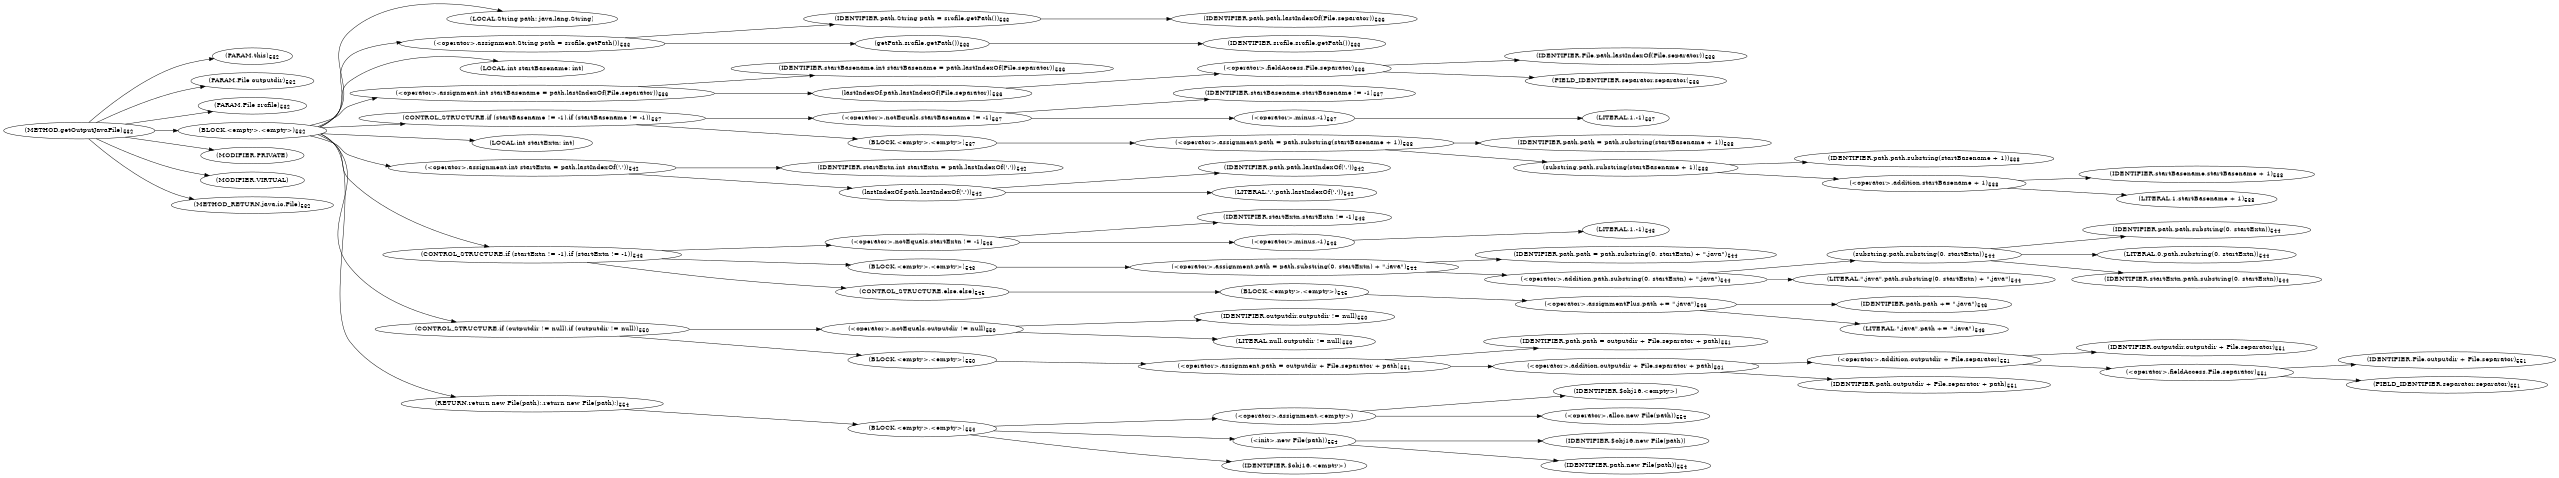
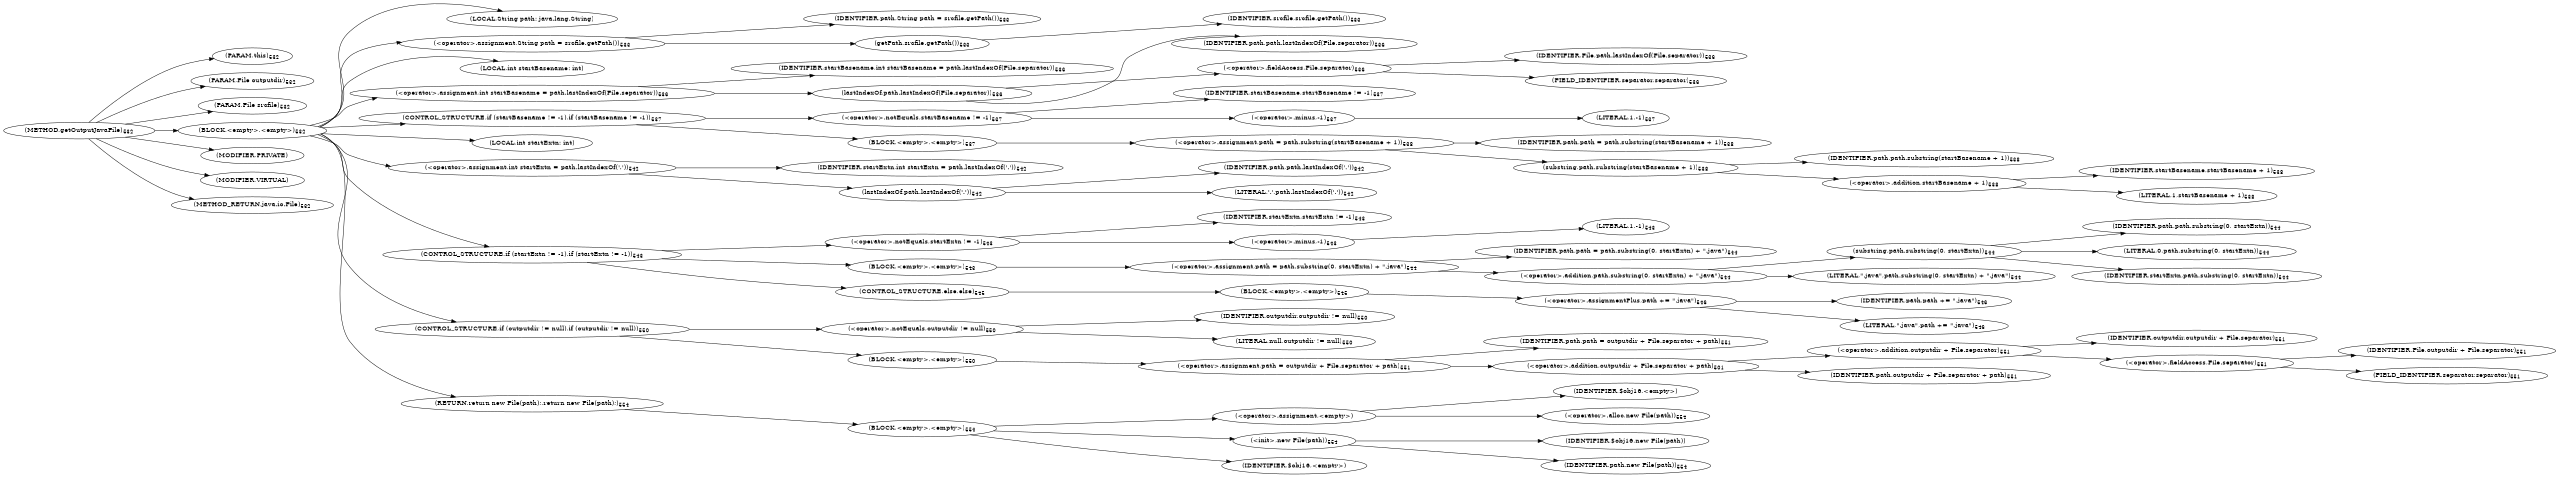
edge "(IDENTIFIER,path,String path = srcfile.getPath())" -> "(IDENTIFIER,path,path.lastIndexOf(File.separator))": now "(lastIndexOf,path.lastIndexOf(File.separator))" -> "(IDENTIFIER,path,path.lastIndexOf(File.separator))"
